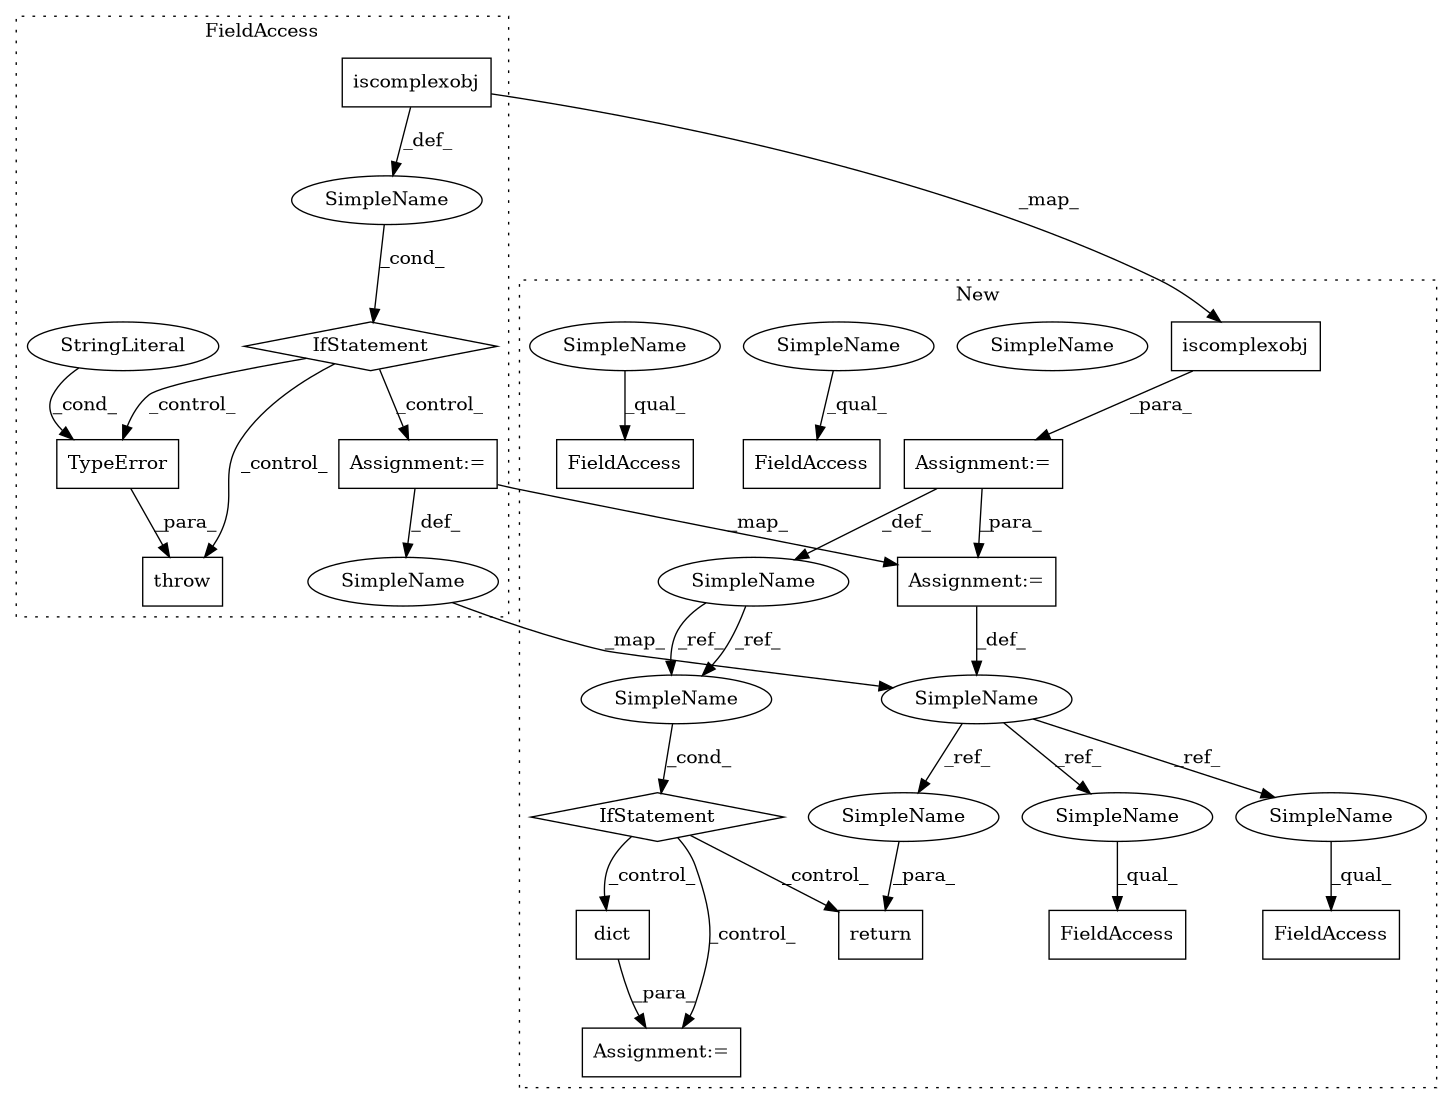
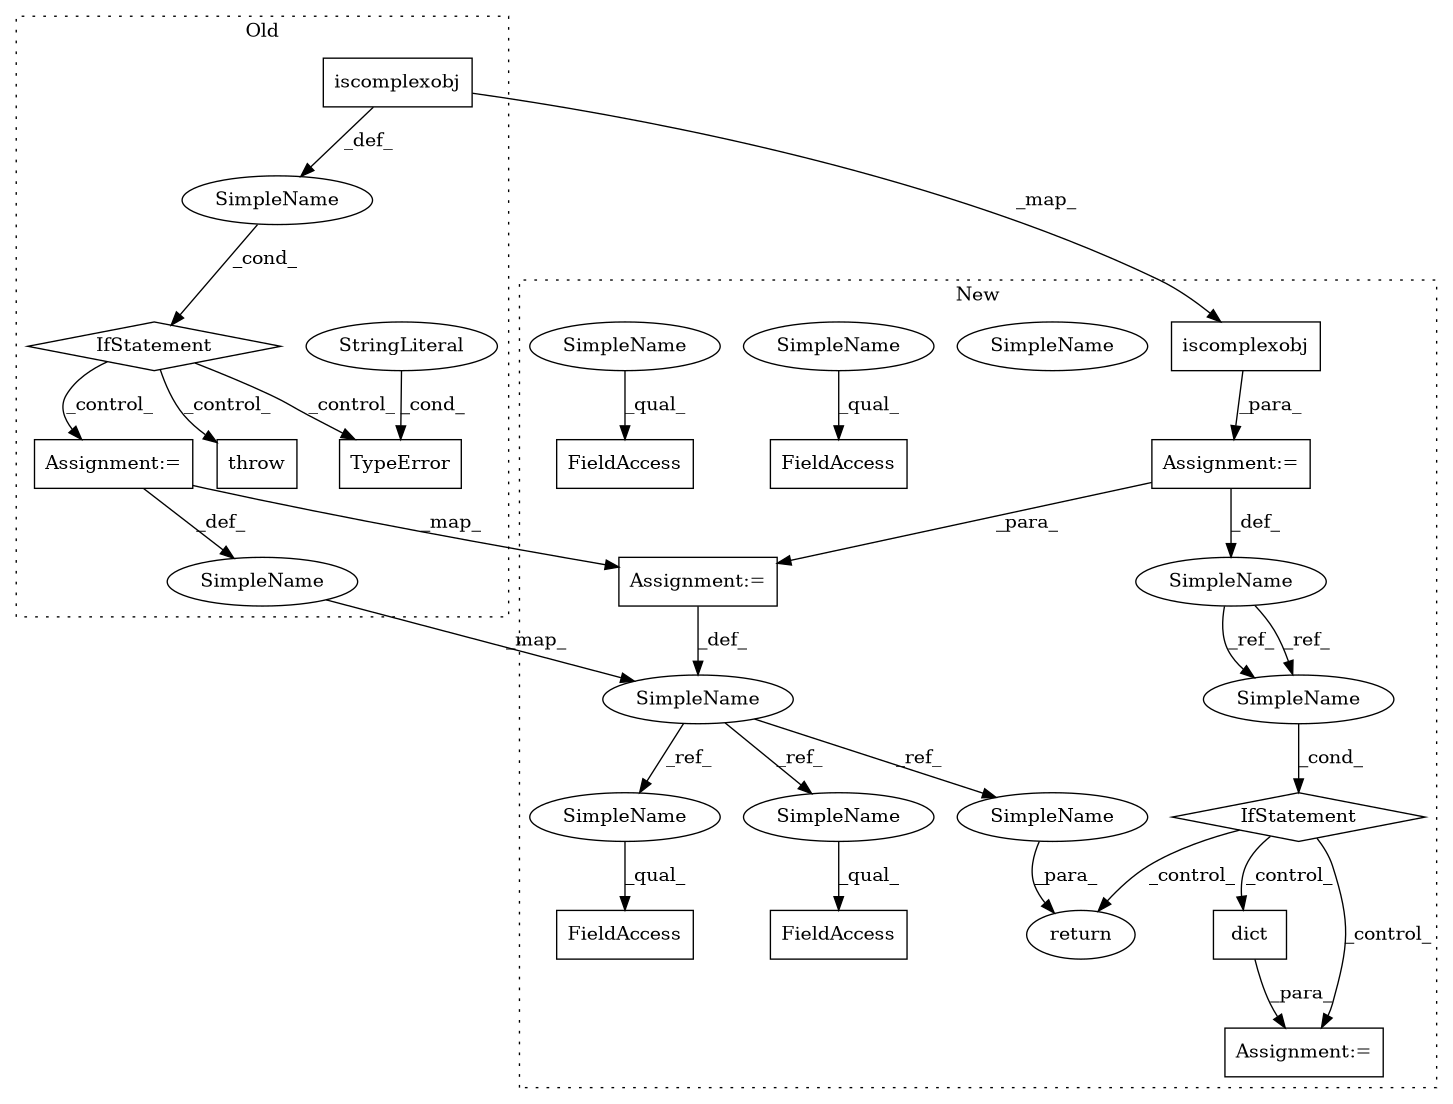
cluster "FieldAccess": label "FieldAccess" -> "Old"
edge "TypeError" -> "throw": removed, label "_para_"
node "return": shape box -> ellipse
